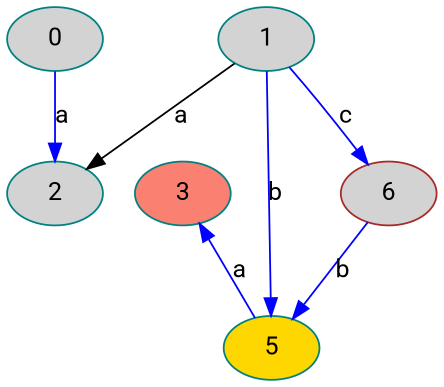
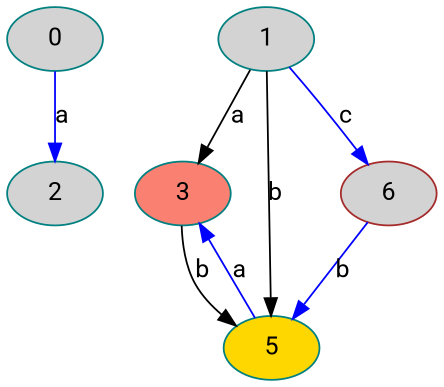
edge "1" -> "2": now "1" -> "3"
edge "1" -> "5": color blue -> black
edge "3" -> "5": added, label "b"
